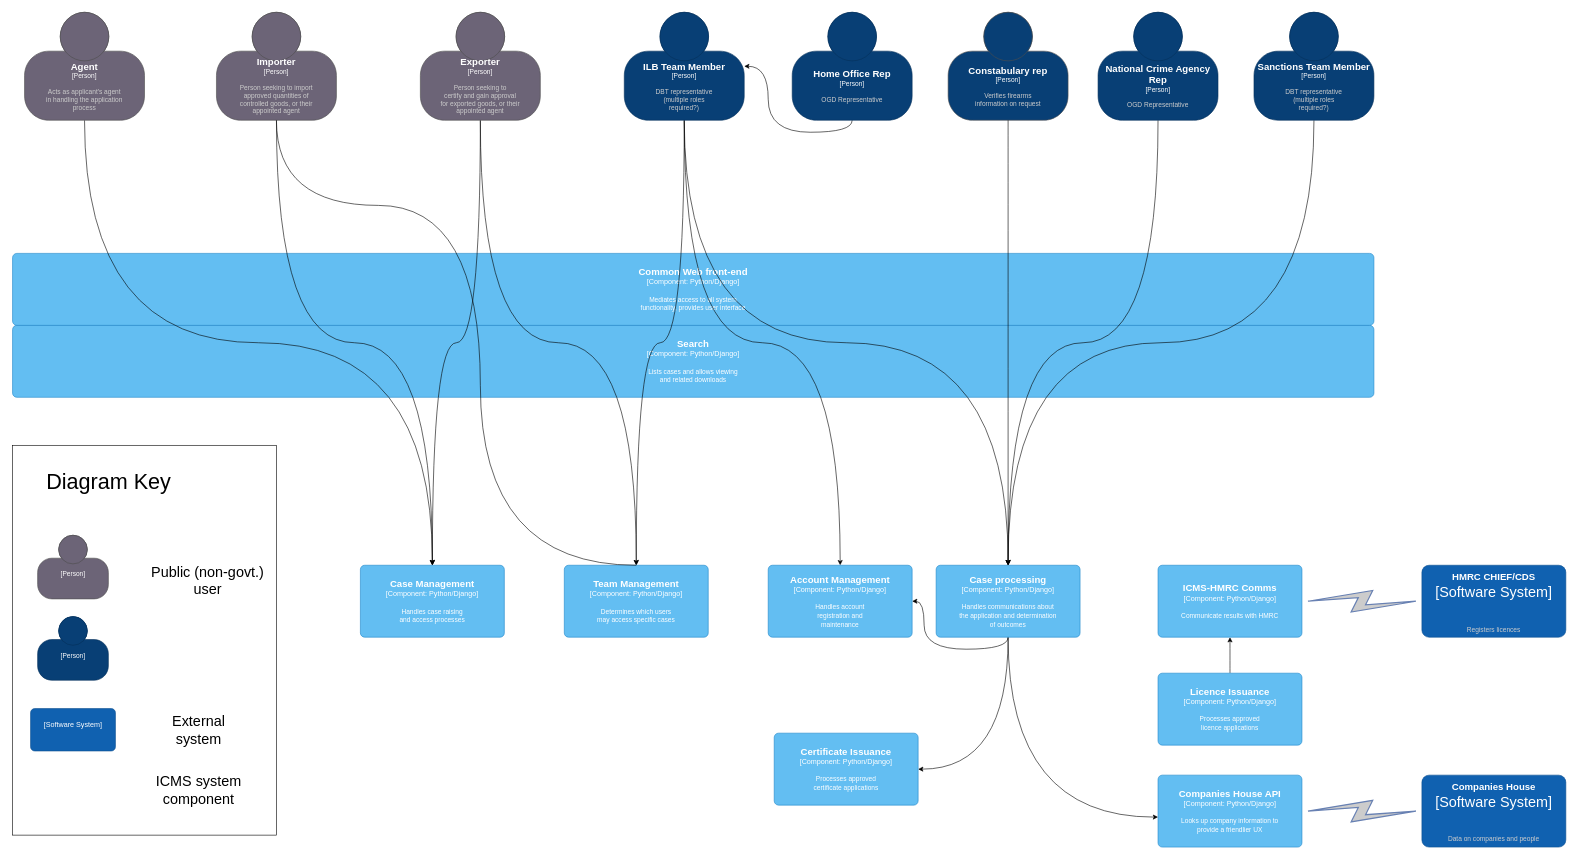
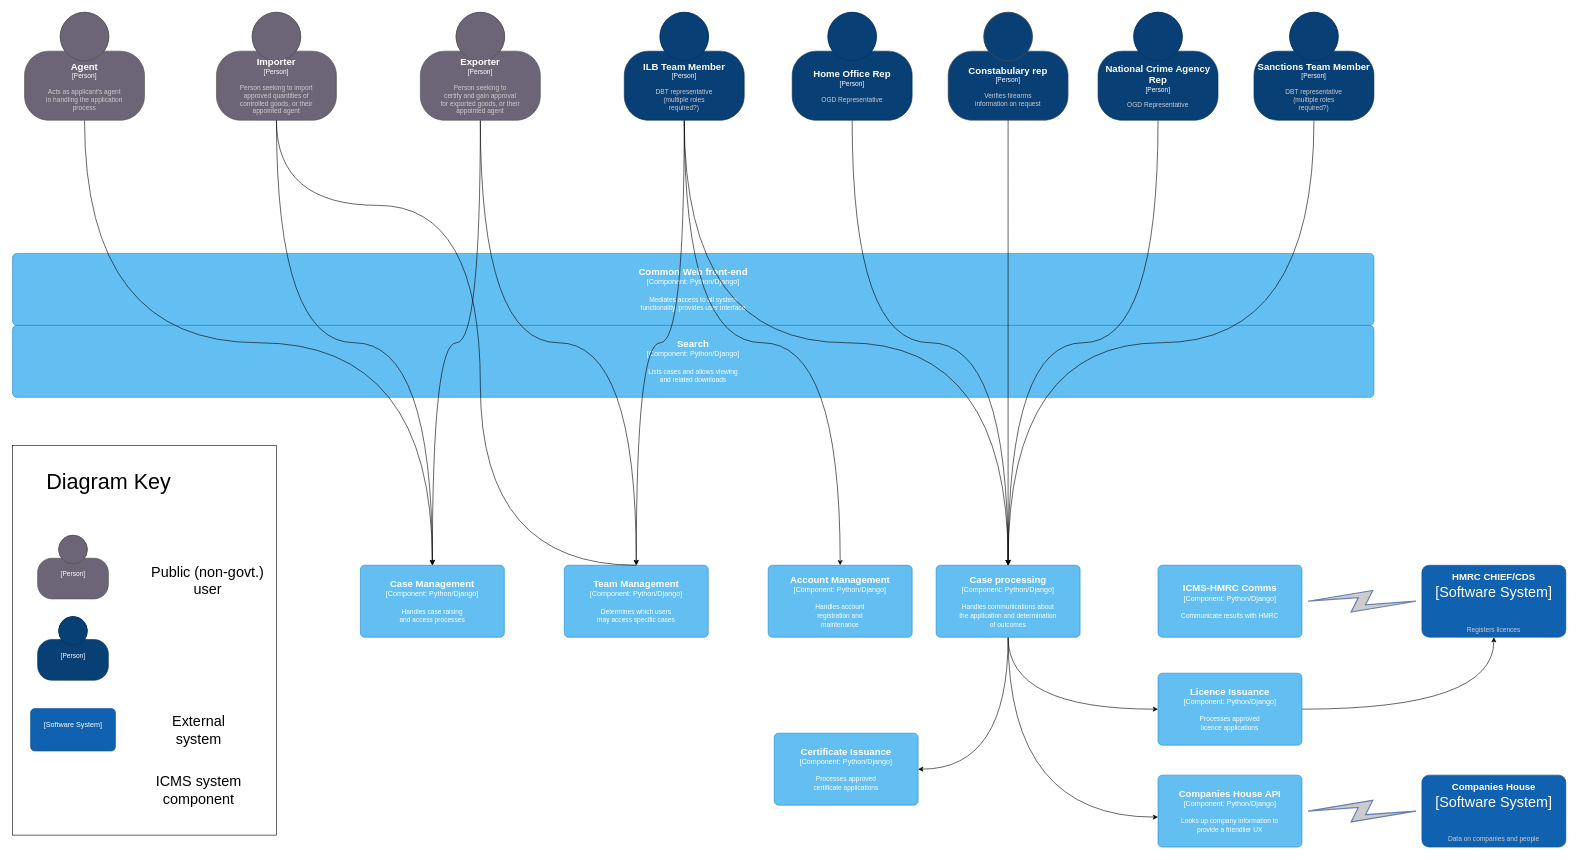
edge "Home Office Rep [Person] OGD Representative" -> "ILB Team Member [Person] DBT representative (multiple roles required?)": now "Home Office Rep [Person] OGD Representative" -> "Case processing [Component: Python/Django] Handles communications about the application and determination of outcomes"
edge "Licence Issuance [Component: Python/Django] Processes approved licence applications" -> "ICMS-HMRC Comms [Component: Python/Django] Communicate results with HMRC": now "Licence Issuance [Component: Python/Django] Processes approved licence applications" -> "HMRC CHIEF/CDS [Software System] Registers licences"
edge "Case processing [Component: Python/Django] Handles communications about the application and determination of outcomes" -> "Account Management [Component: Python/Django] Handles account registration and maintenance": now "Case processing [Component: Python/Django] Handles communications about the application and determination of outcomes" -> "Licence Issuance [Component: Python/Django] Processes approved licence applications"
